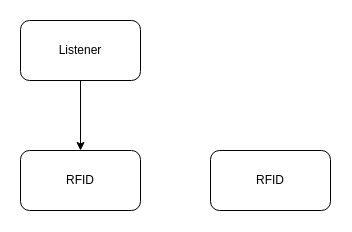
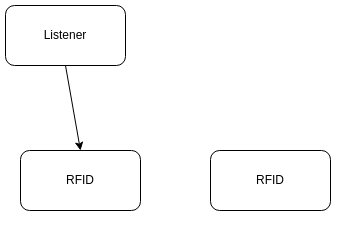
node "Listener": moved (81, 51) -> (66, 36)
